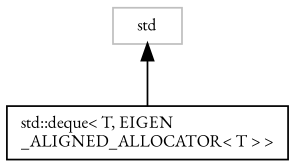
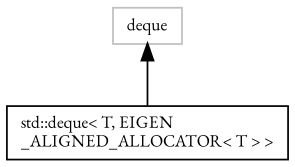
node "std": label "std" -> "deque"
